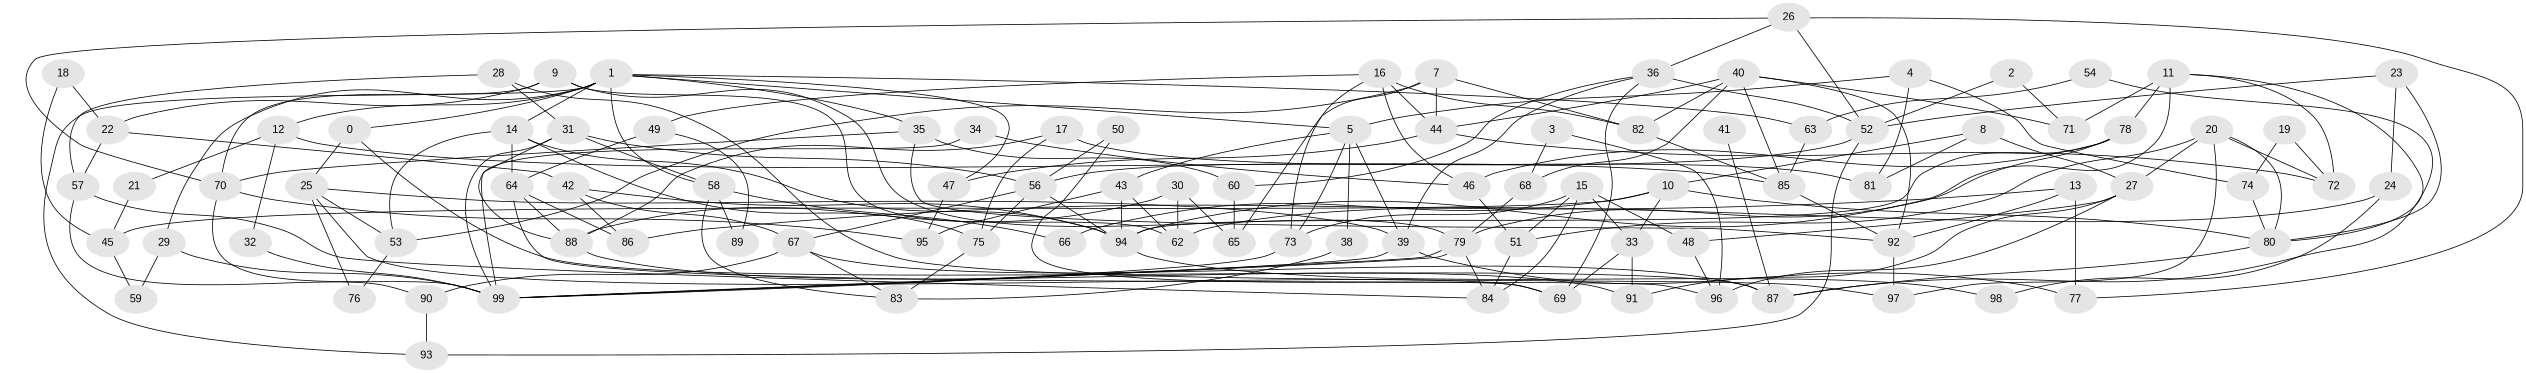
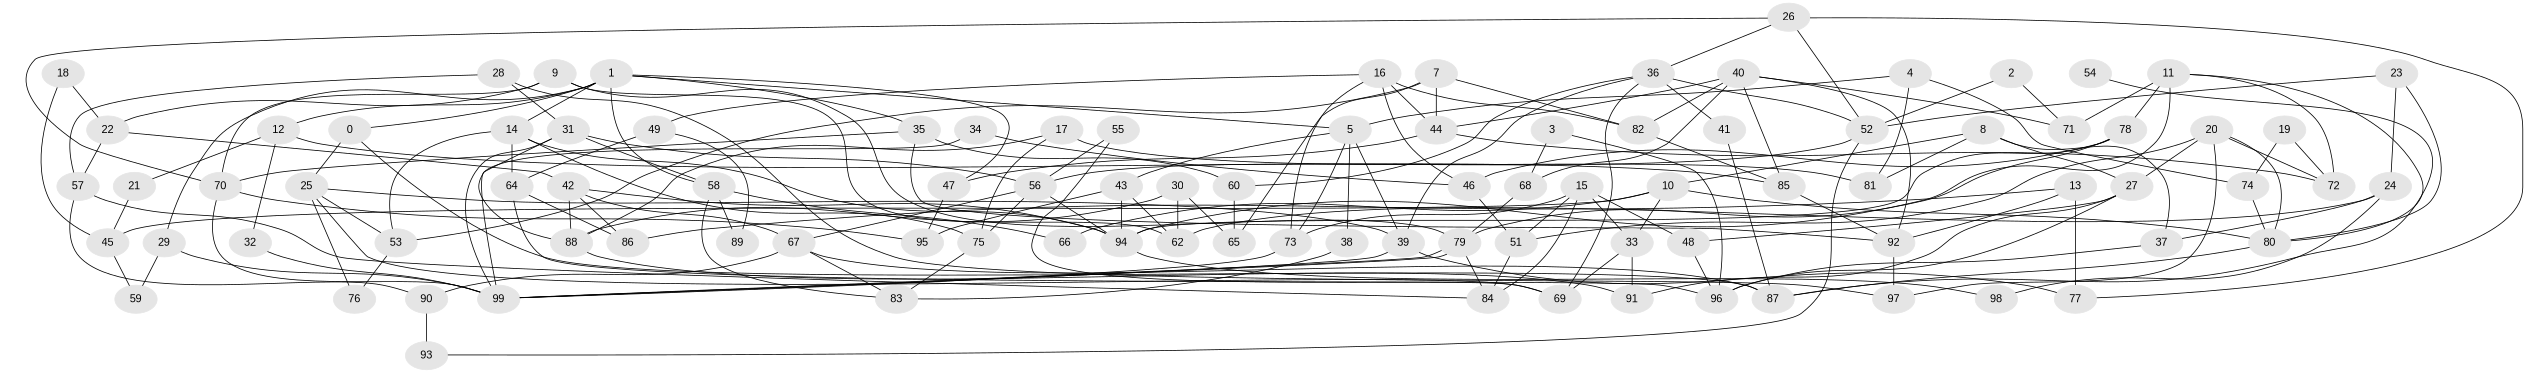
edge "36" -- "41": added
node "50": label "50" -> "55"
node "63": removed
edge "1" -- "93": removed
edge "64" -- "88": now "42" -- "88"
node "37": added
